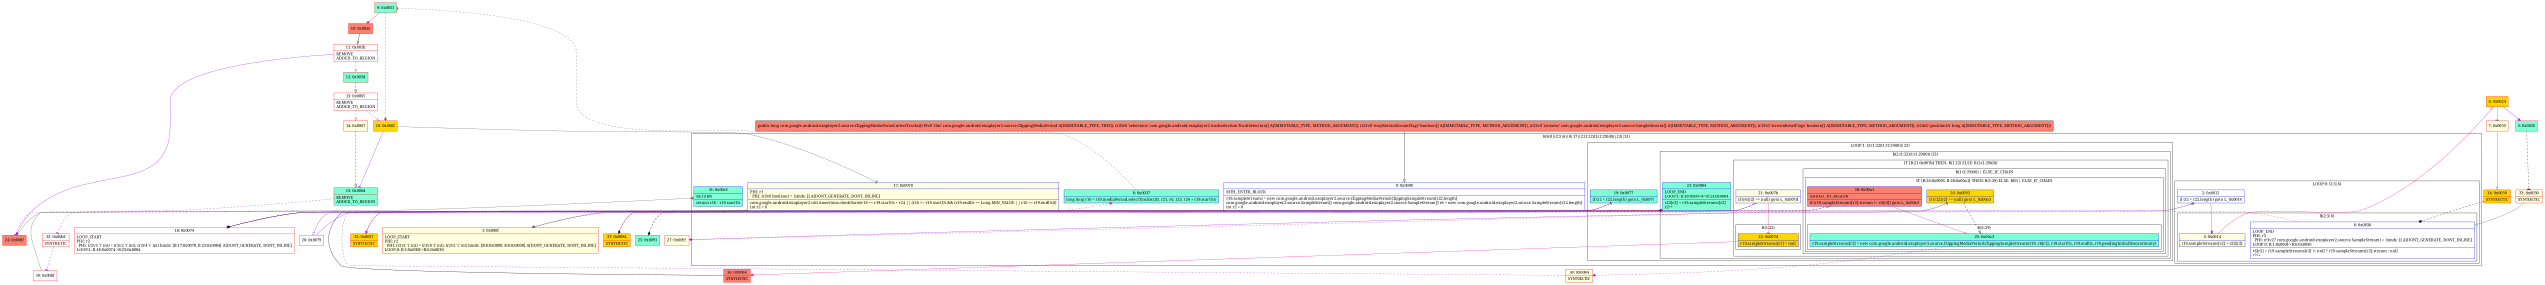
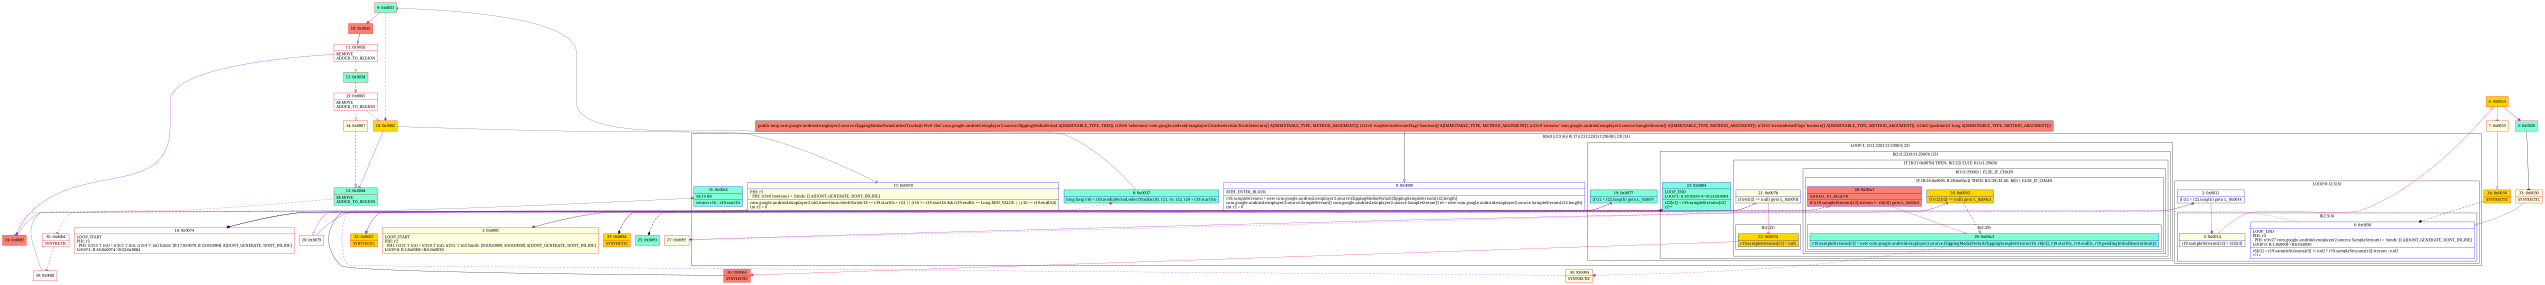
edge "8: 0x0037" -> "9: 0x0053": style dashed -> solid
edge "5: 0x0026" -> "33: 0x0030": style dashed -> solid
